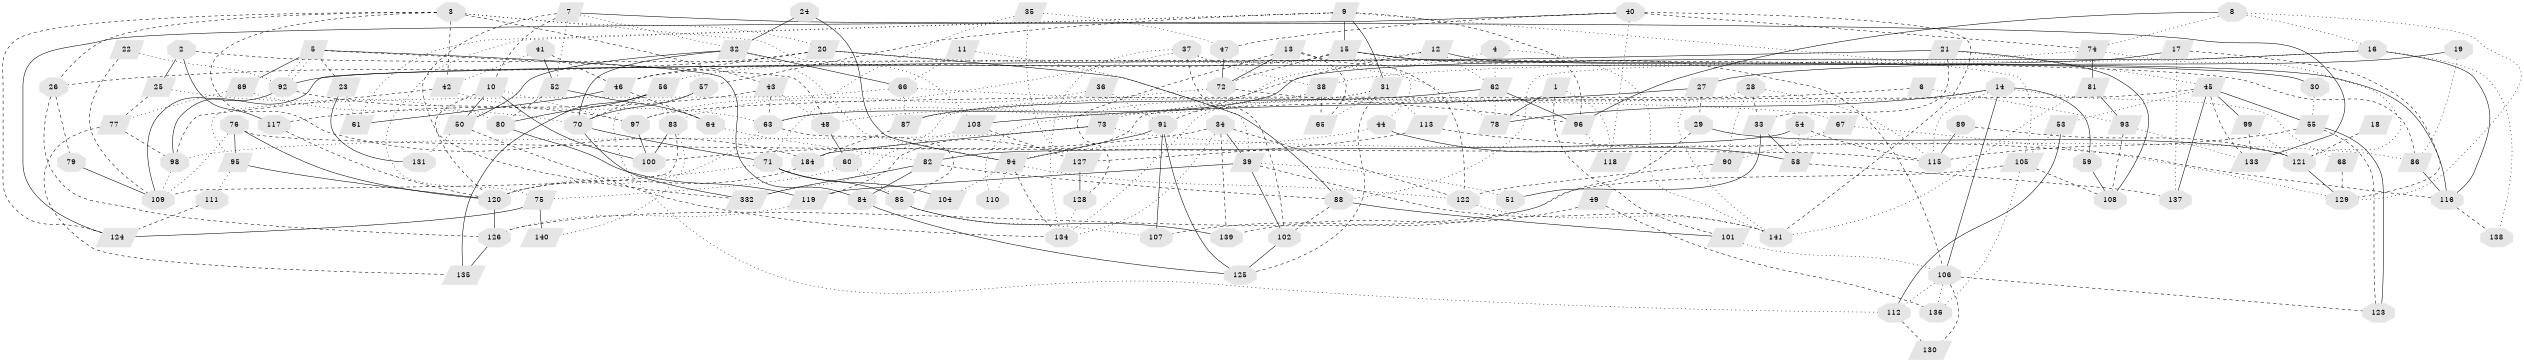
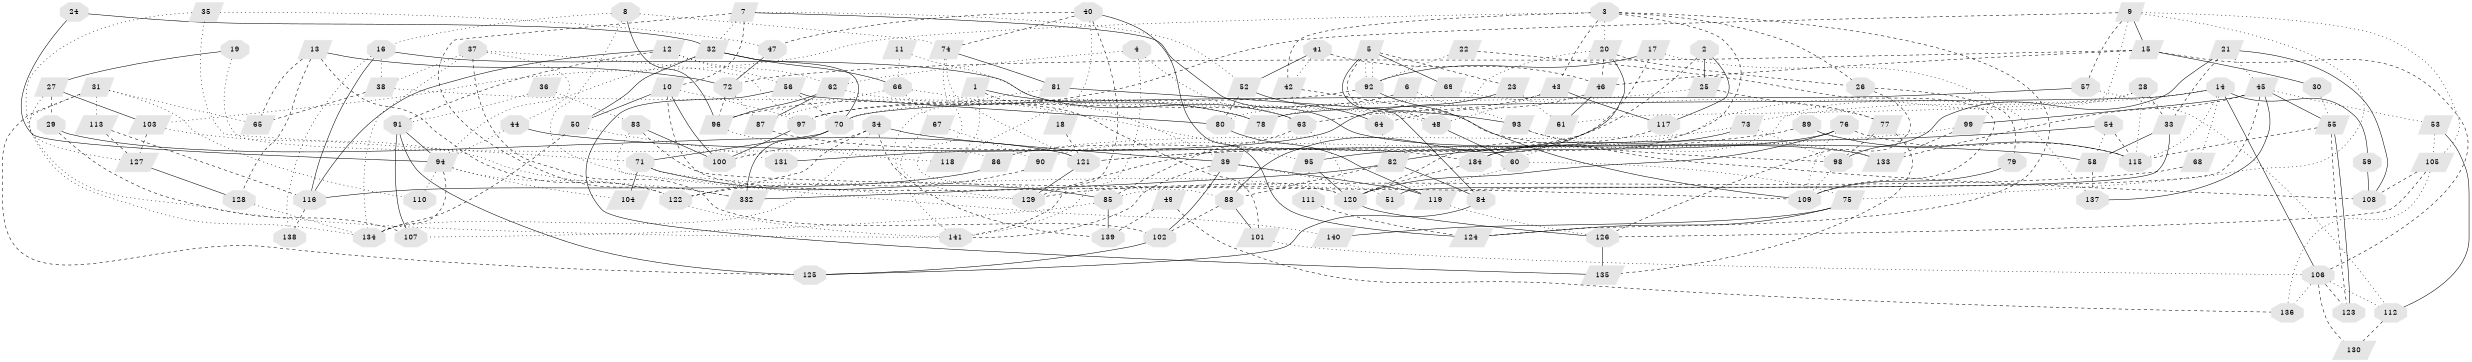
edge "9" -- "31": removed
edge "43" -- "117": style dashed -> solid
